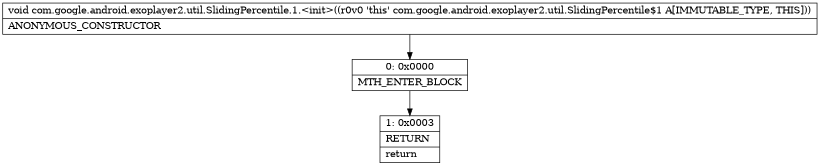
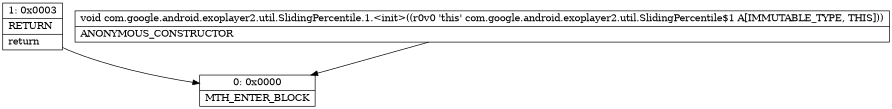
edge "0: 0x0000" -> "1: 0x0003": reversed
